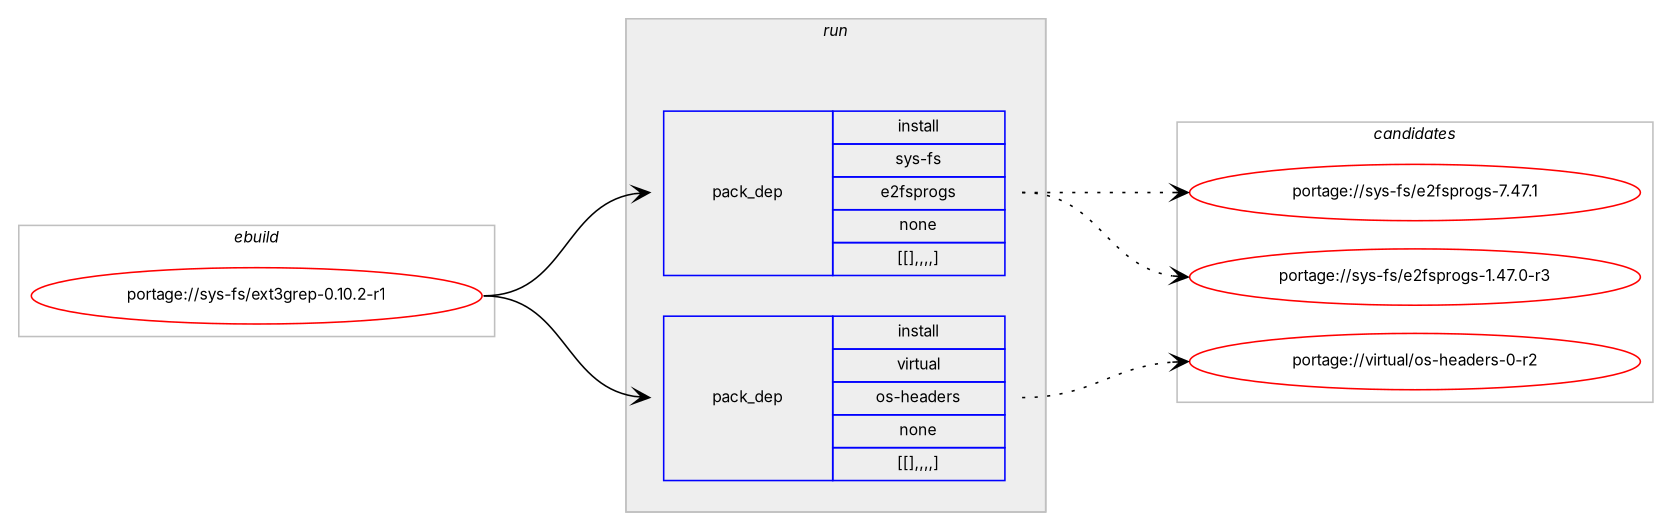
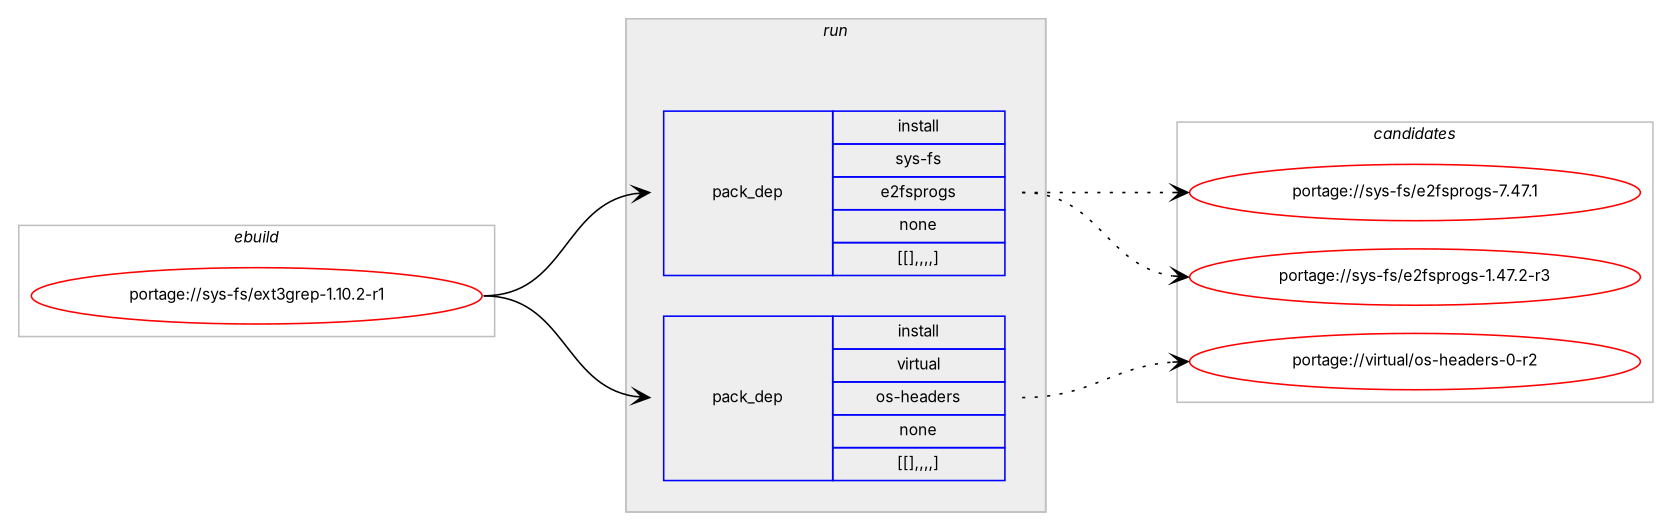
node "portage://sys-fs/e2fsprogs-1.47.0-r3": label "portage://sys-fs/e2fsprogs-1.47.0-r3" -> "portage://sys-fs/e2fsprogs-1.47.2-r3"
node "portage://sys-fs/ext3grep-0.10.2-r1": label "portage://sys-fs/ext3grep-0.10.2-r1" -> "portage://sys-fs/ext3grep-1.10.2-r1"
